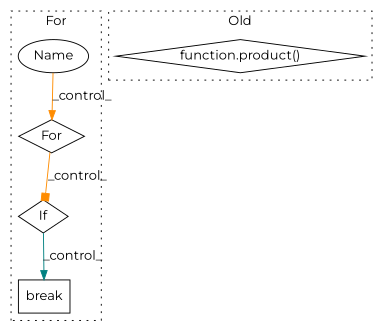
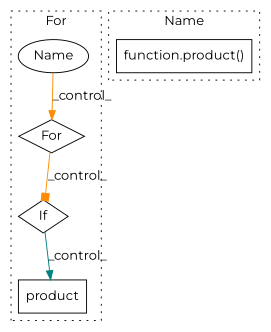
cluster "Old": label "Old" -> "Name"
node "function.product()": shape diamond -> box
node "break": label "break" -> "product"
